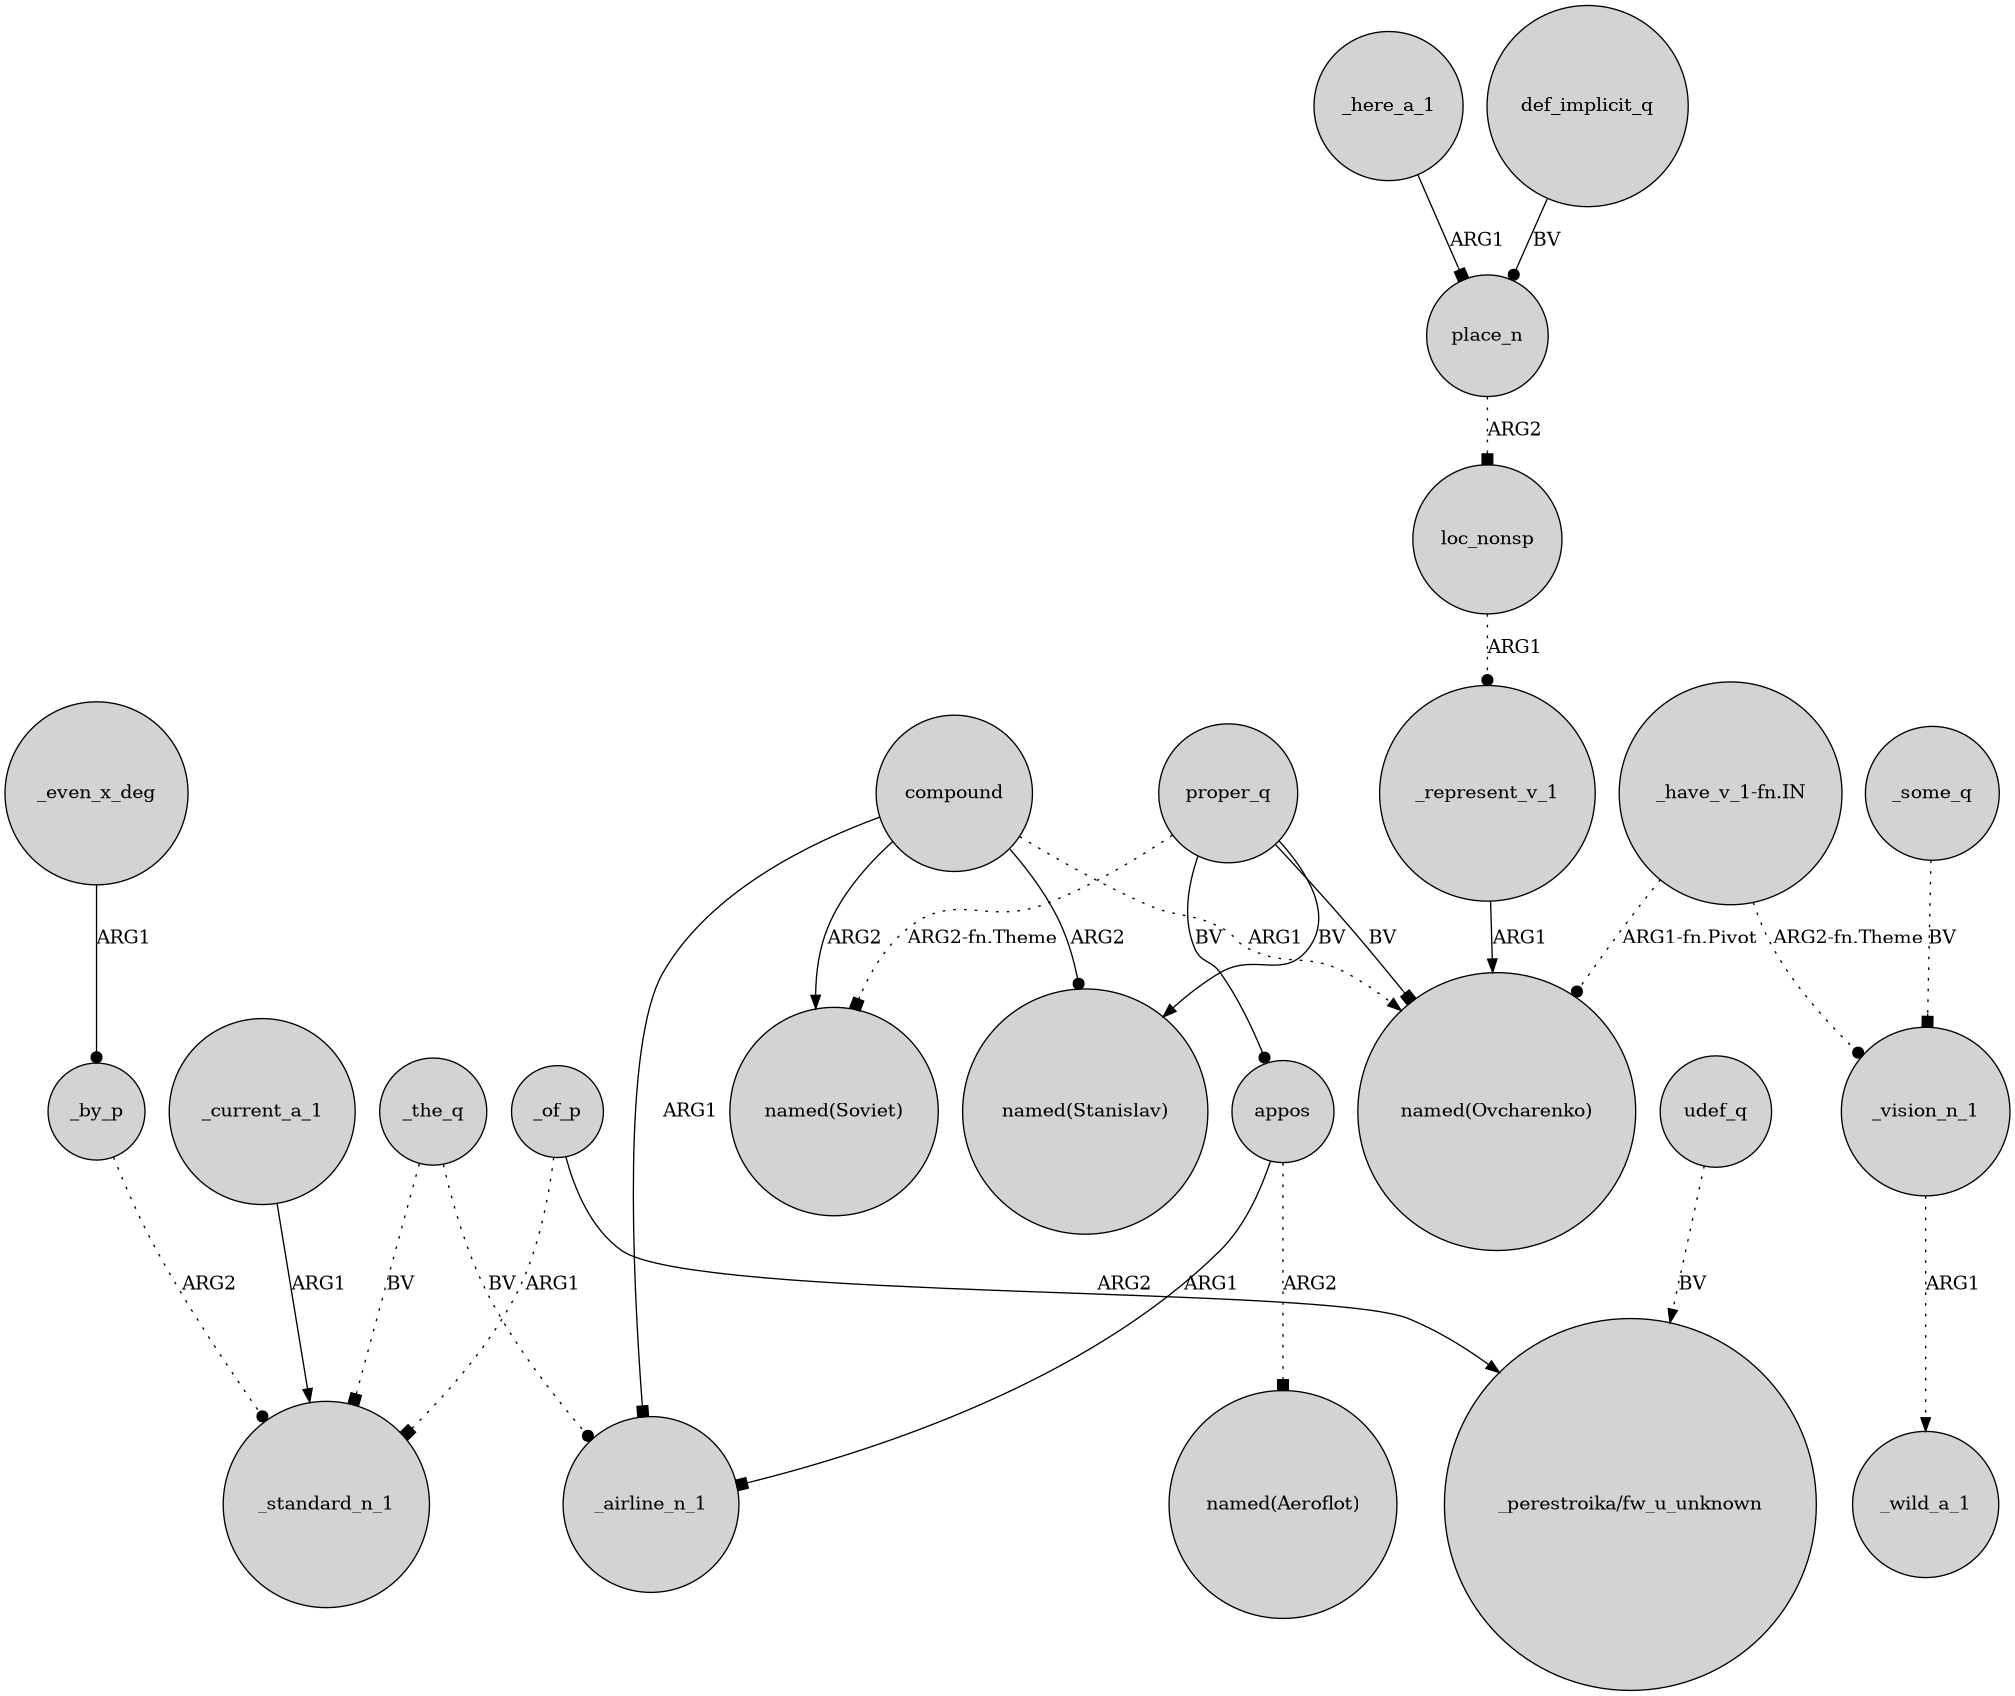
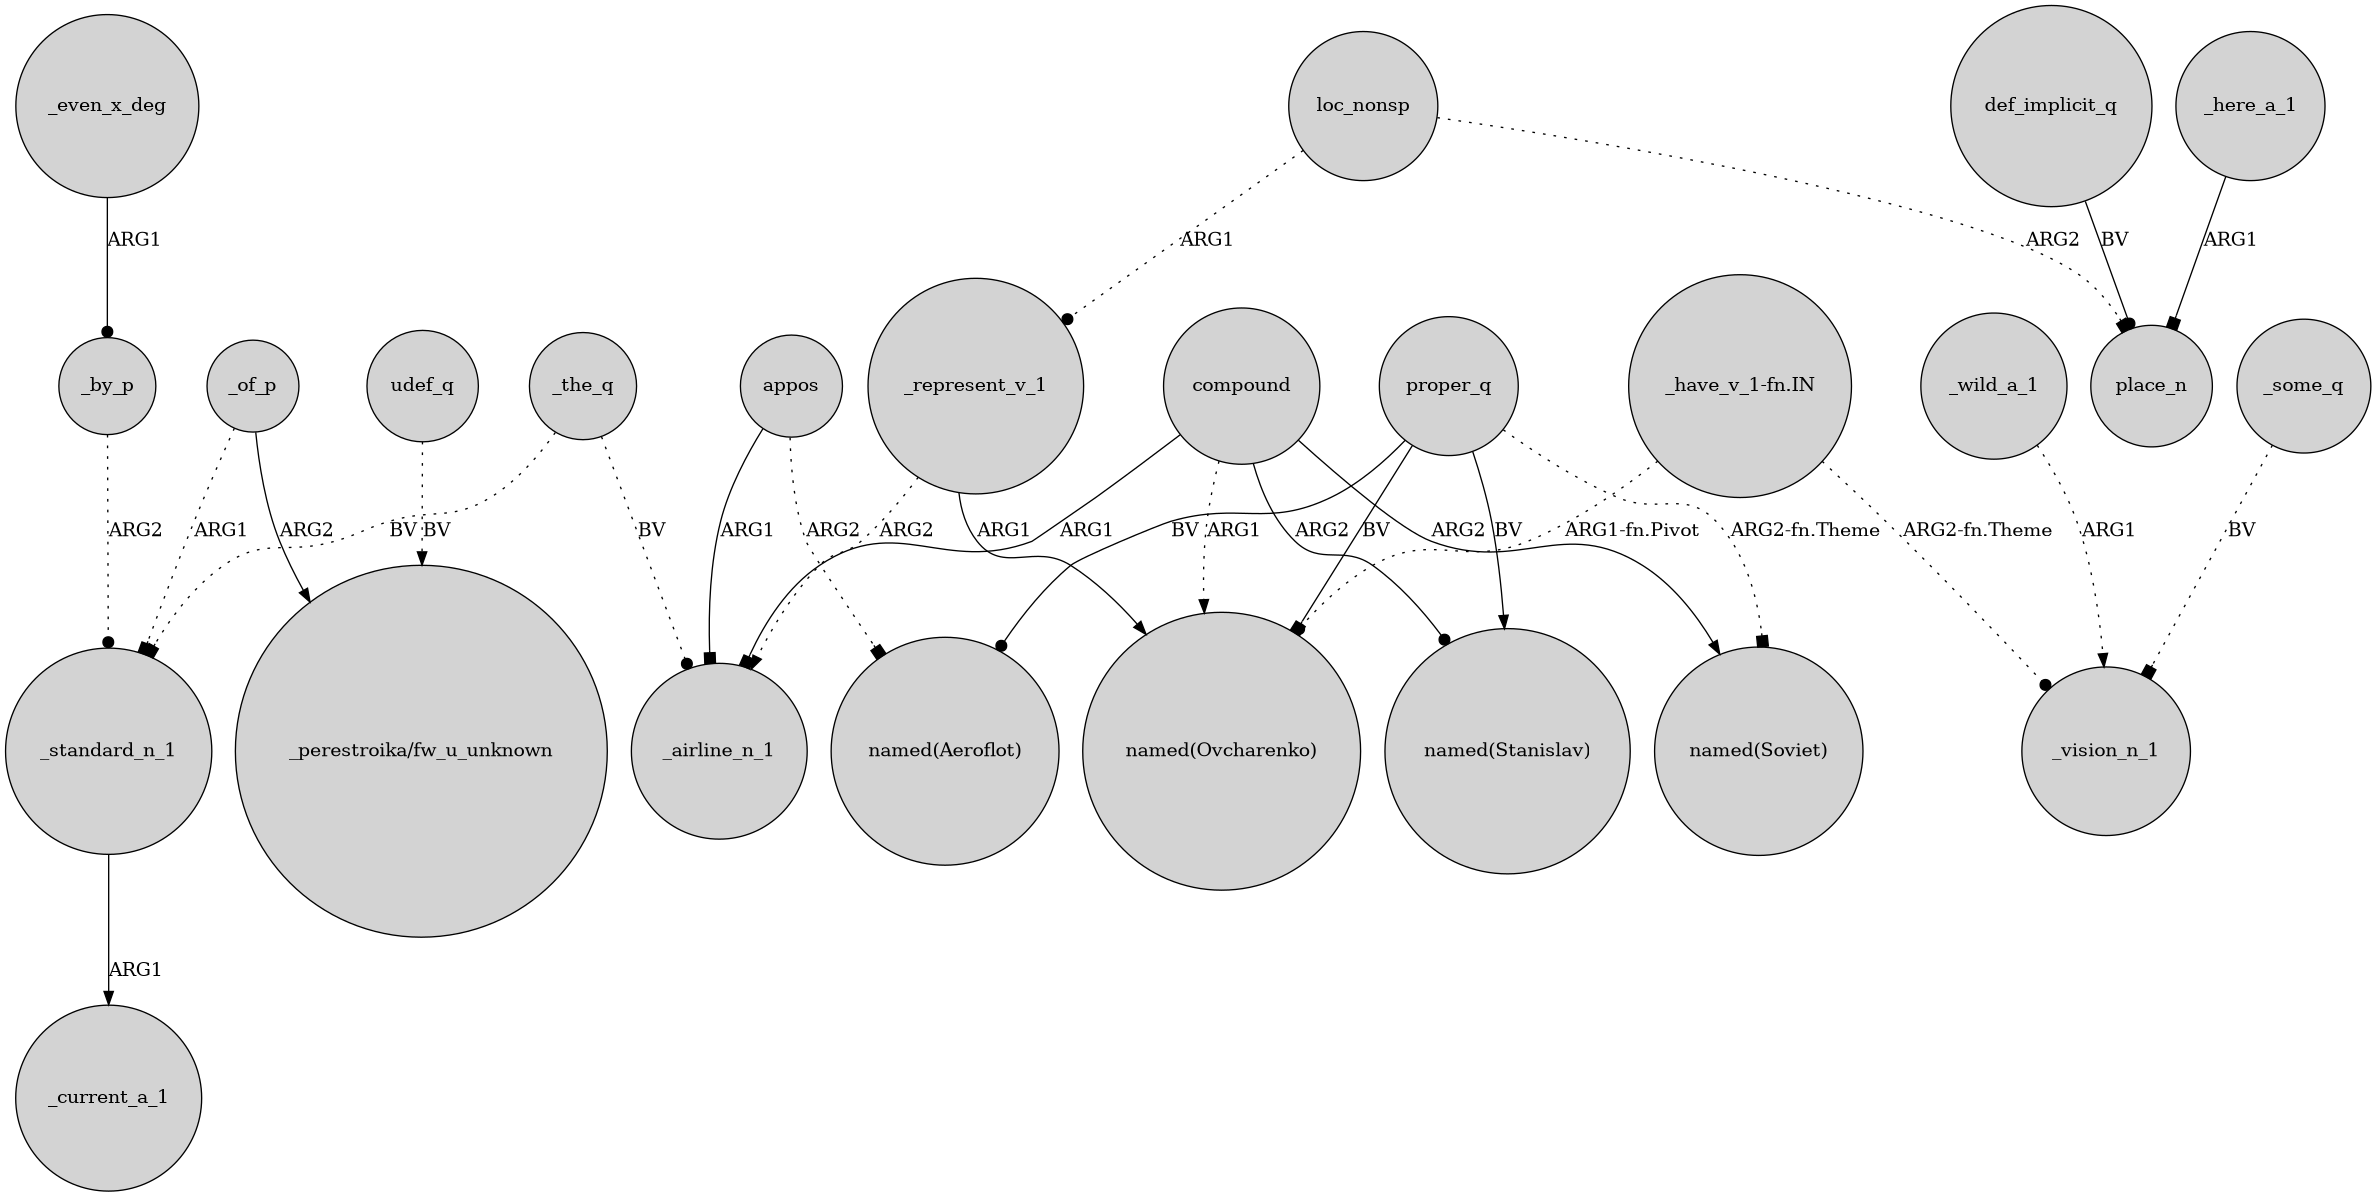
edge "place_n" -> "loc_nonsp": reversed
edge "_represent_v_1" -> "_airline_n_1": added, label "ARG2"
edge "proper_q" -> "appos": now "proper_q" -> "named(Aeroflot)"
edge "_current_a_1" -> "_standard_n_1": reversed
edge "_vision_n_1" -> "_wild_a_1": reversed
